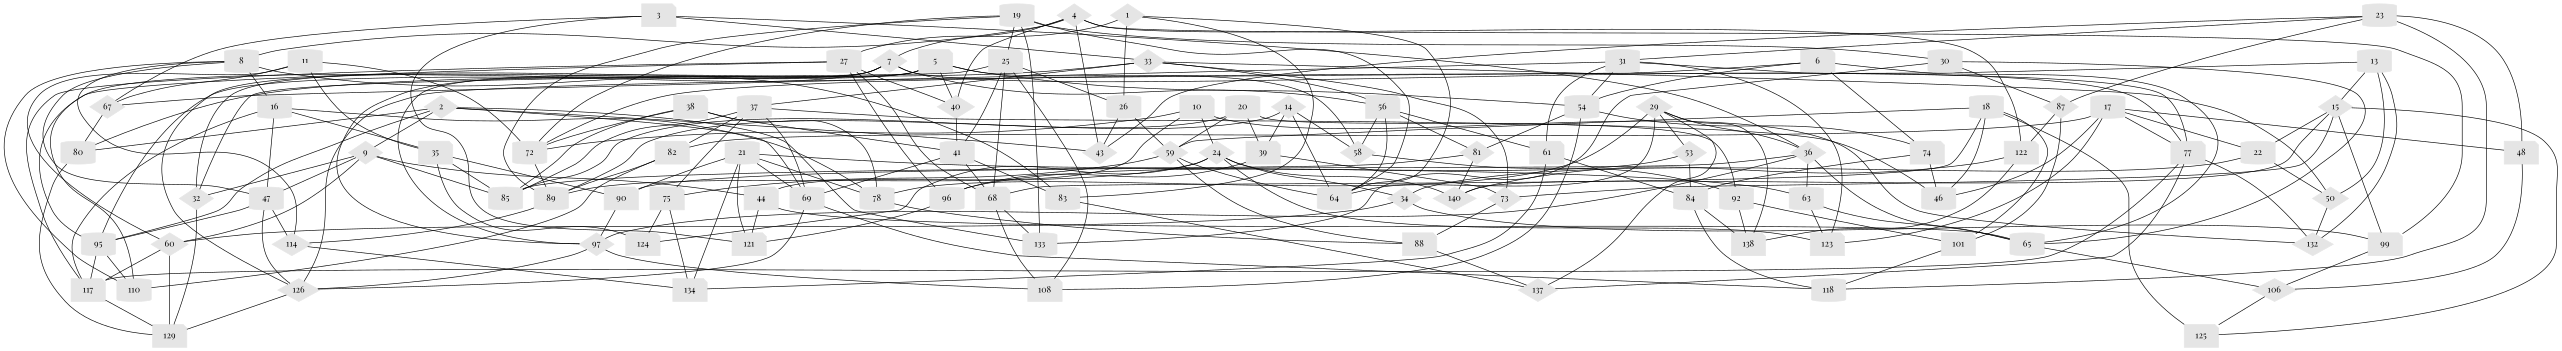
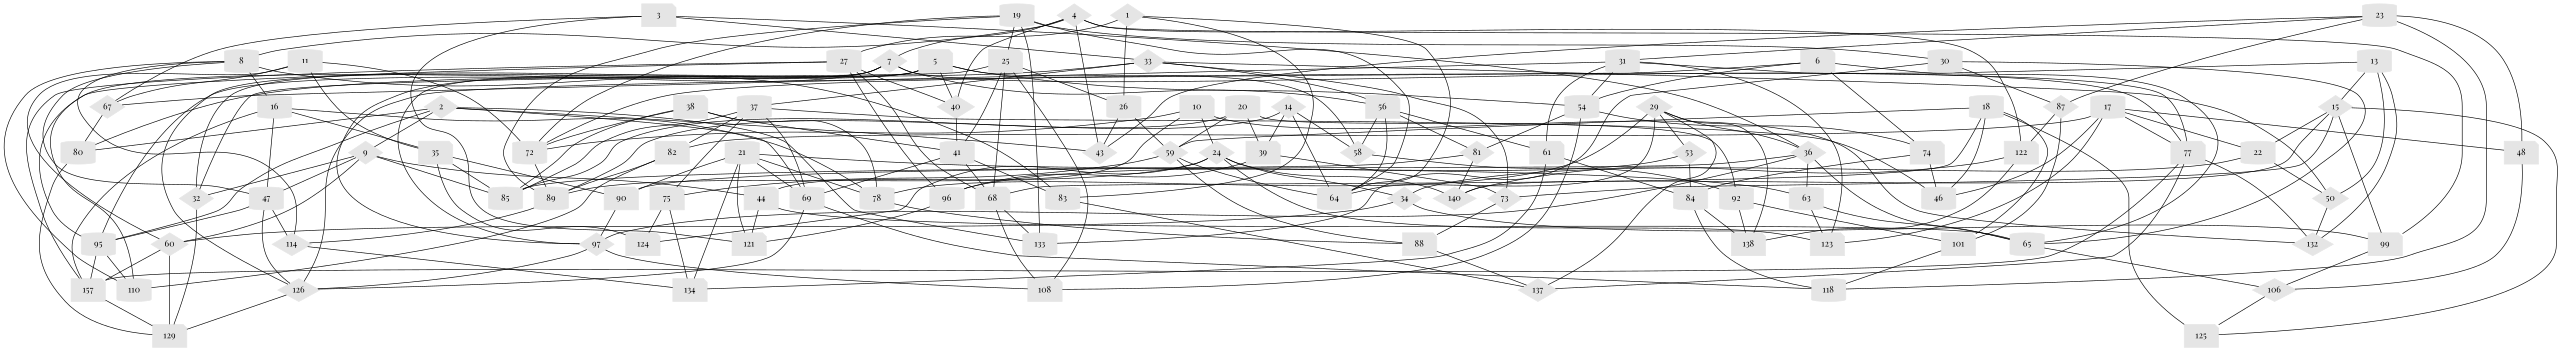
node "117": label "117" -> "157"
